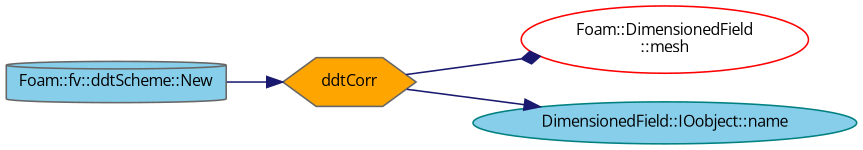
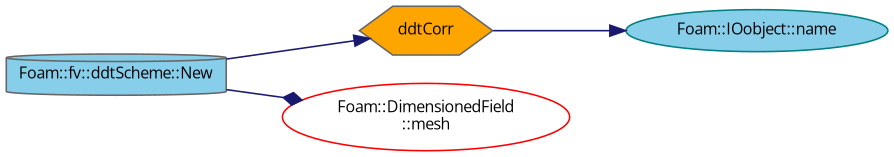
edge "ddtCorr" -> "Foam::DimensionedField ::mesh": now "Foam::fv::ddtScheme::New" -> "Foam::DimensionedField ::mesh"
node "DimensionedField::IOobject::name": label "DimensionedField::IOobject::name" -> "Foam::IOobject::name"
